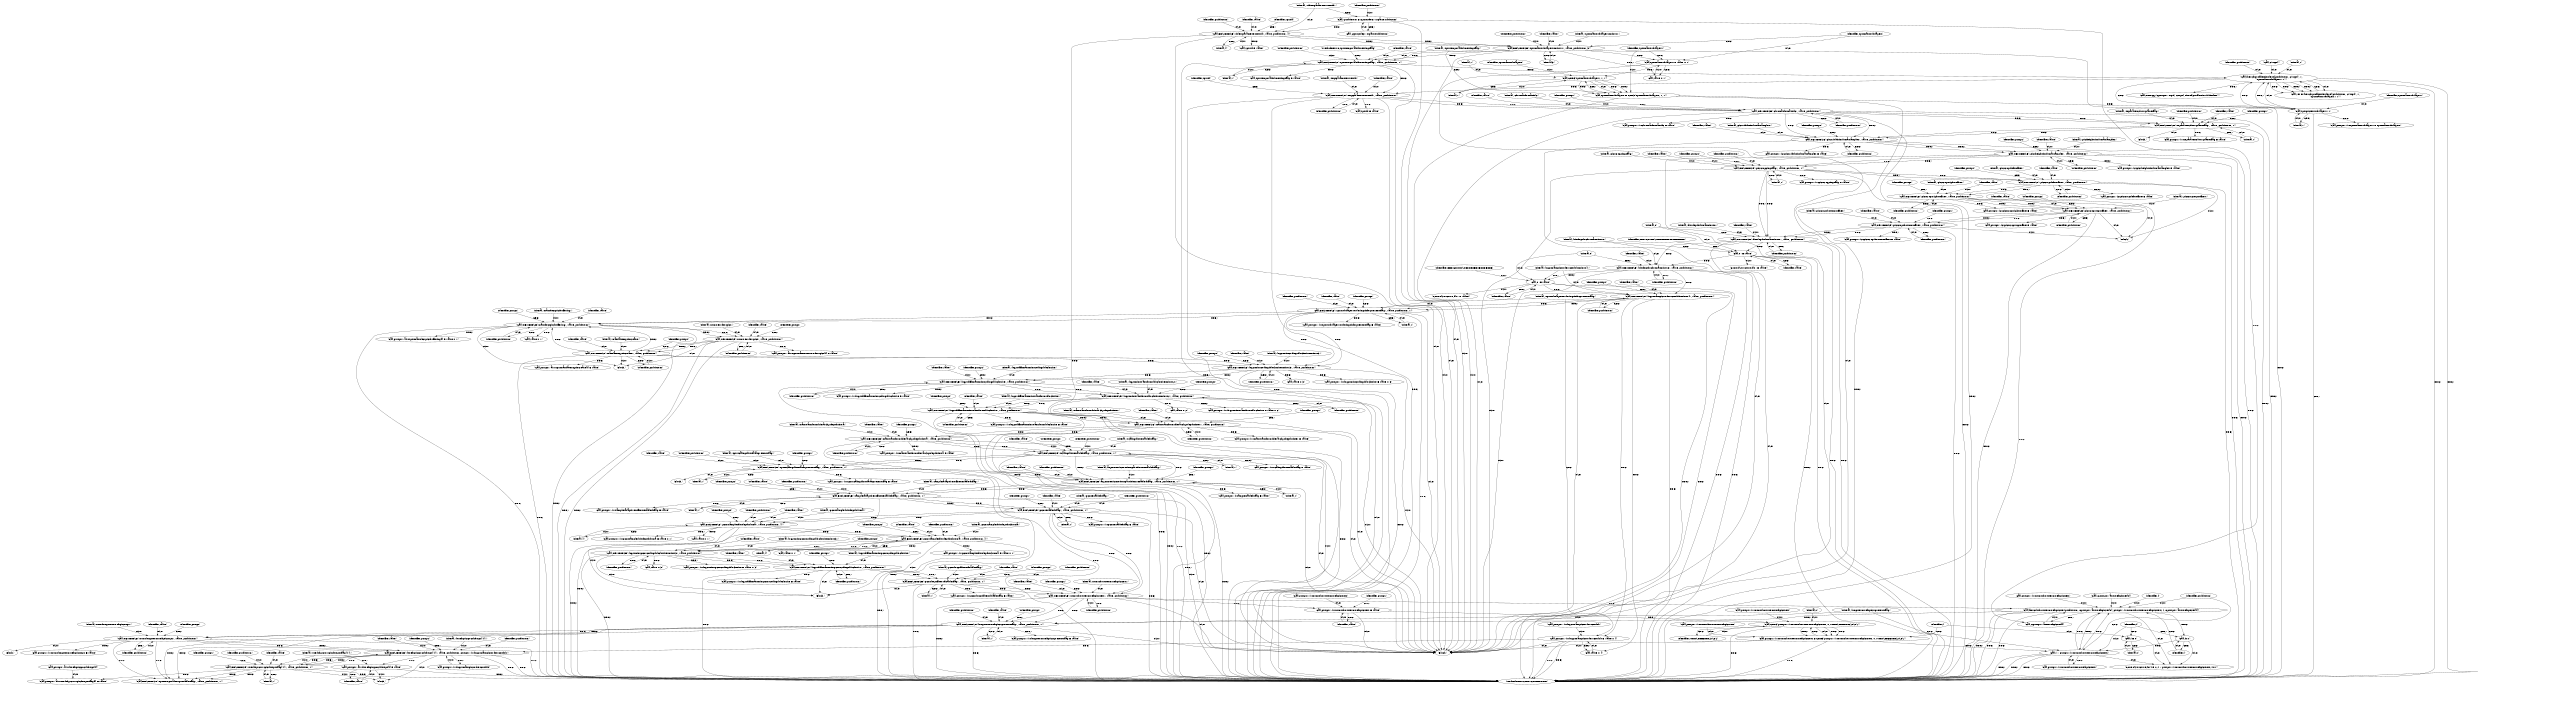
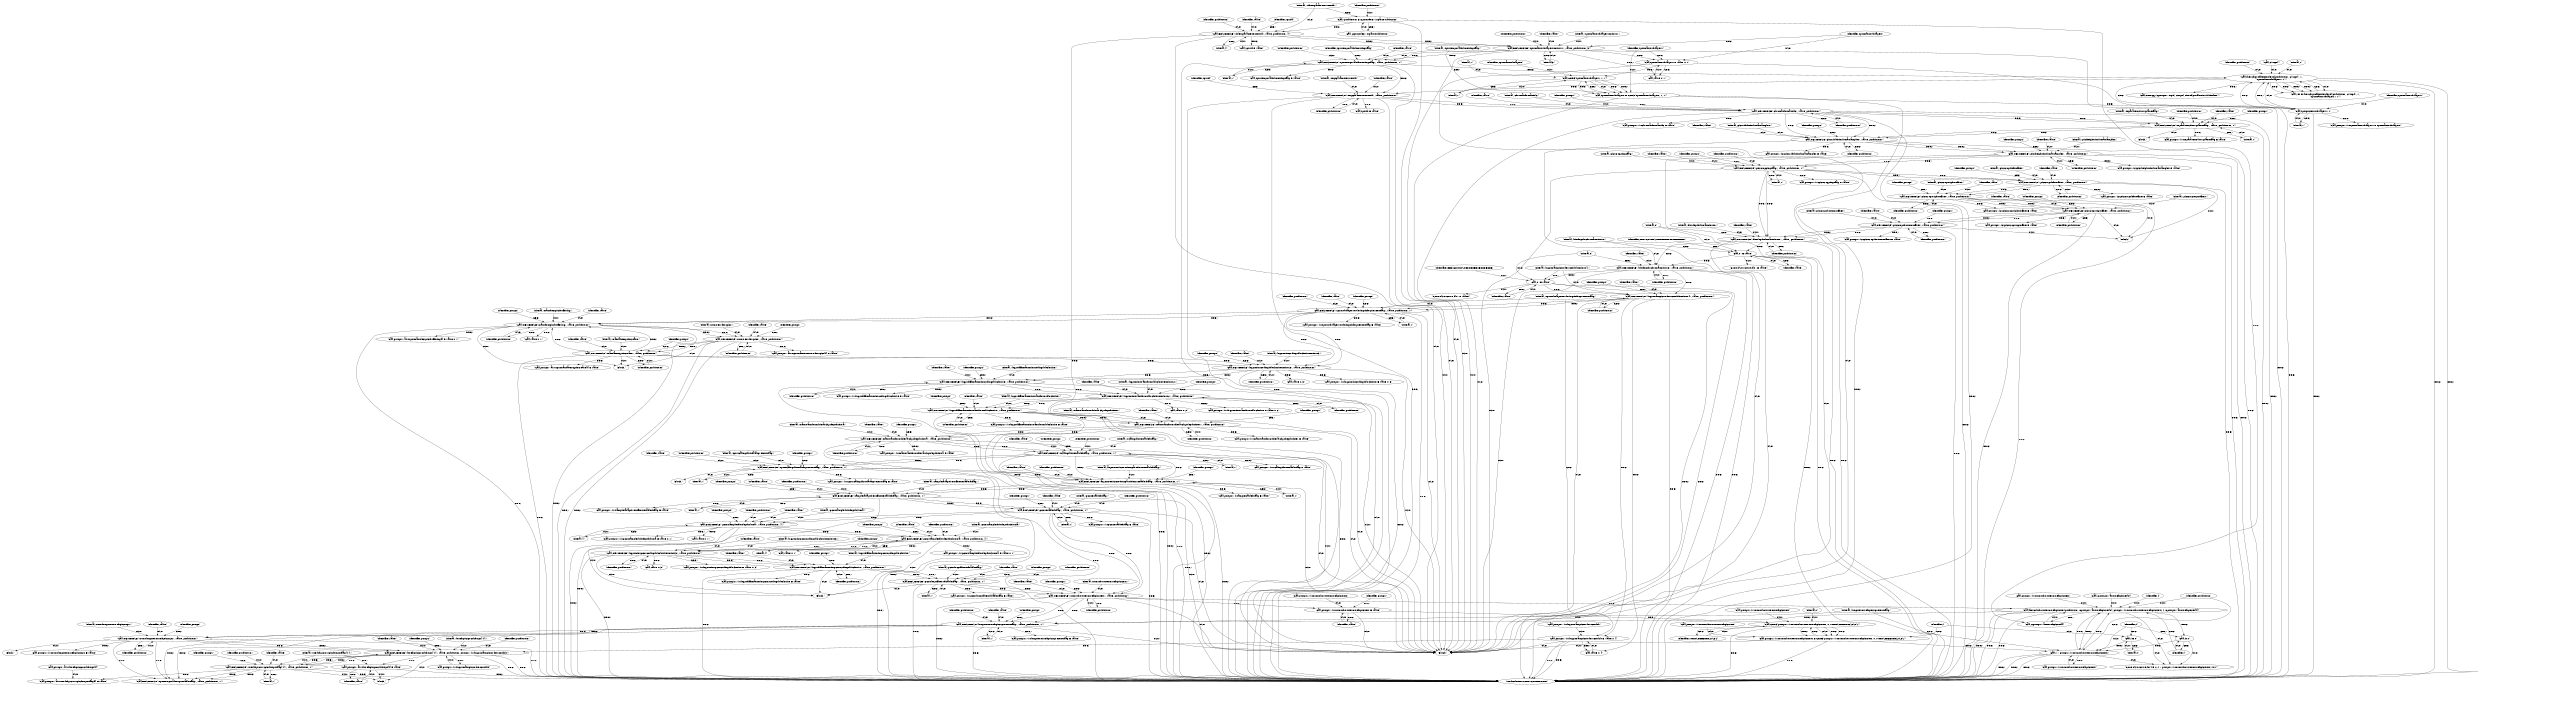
node "(MethodReturn,sps_temporal_id_nesting_flag)": label "(MethodReturn,sps_temporal_id_nesting_flag)" -> "(Identifier,sps_temporal_id_nesting_flag)"
edge "(Call,sps_picset_sub_layers - 1)" -> "(MethodReturn,IHEVCD_ERROR_T)": label "CFG: " -> "DDG: "
edge "(Call,sps_max_sub_layers = value + 1)" -> "(MethodReturn,IHEVCD_ERROR_T)": added, label "DDG:"
edge "(Call,i = 0)" -> "(Call,i < ps_sps->i1_num_short_term_ref_pic_sets)": added, label "DDG:"
